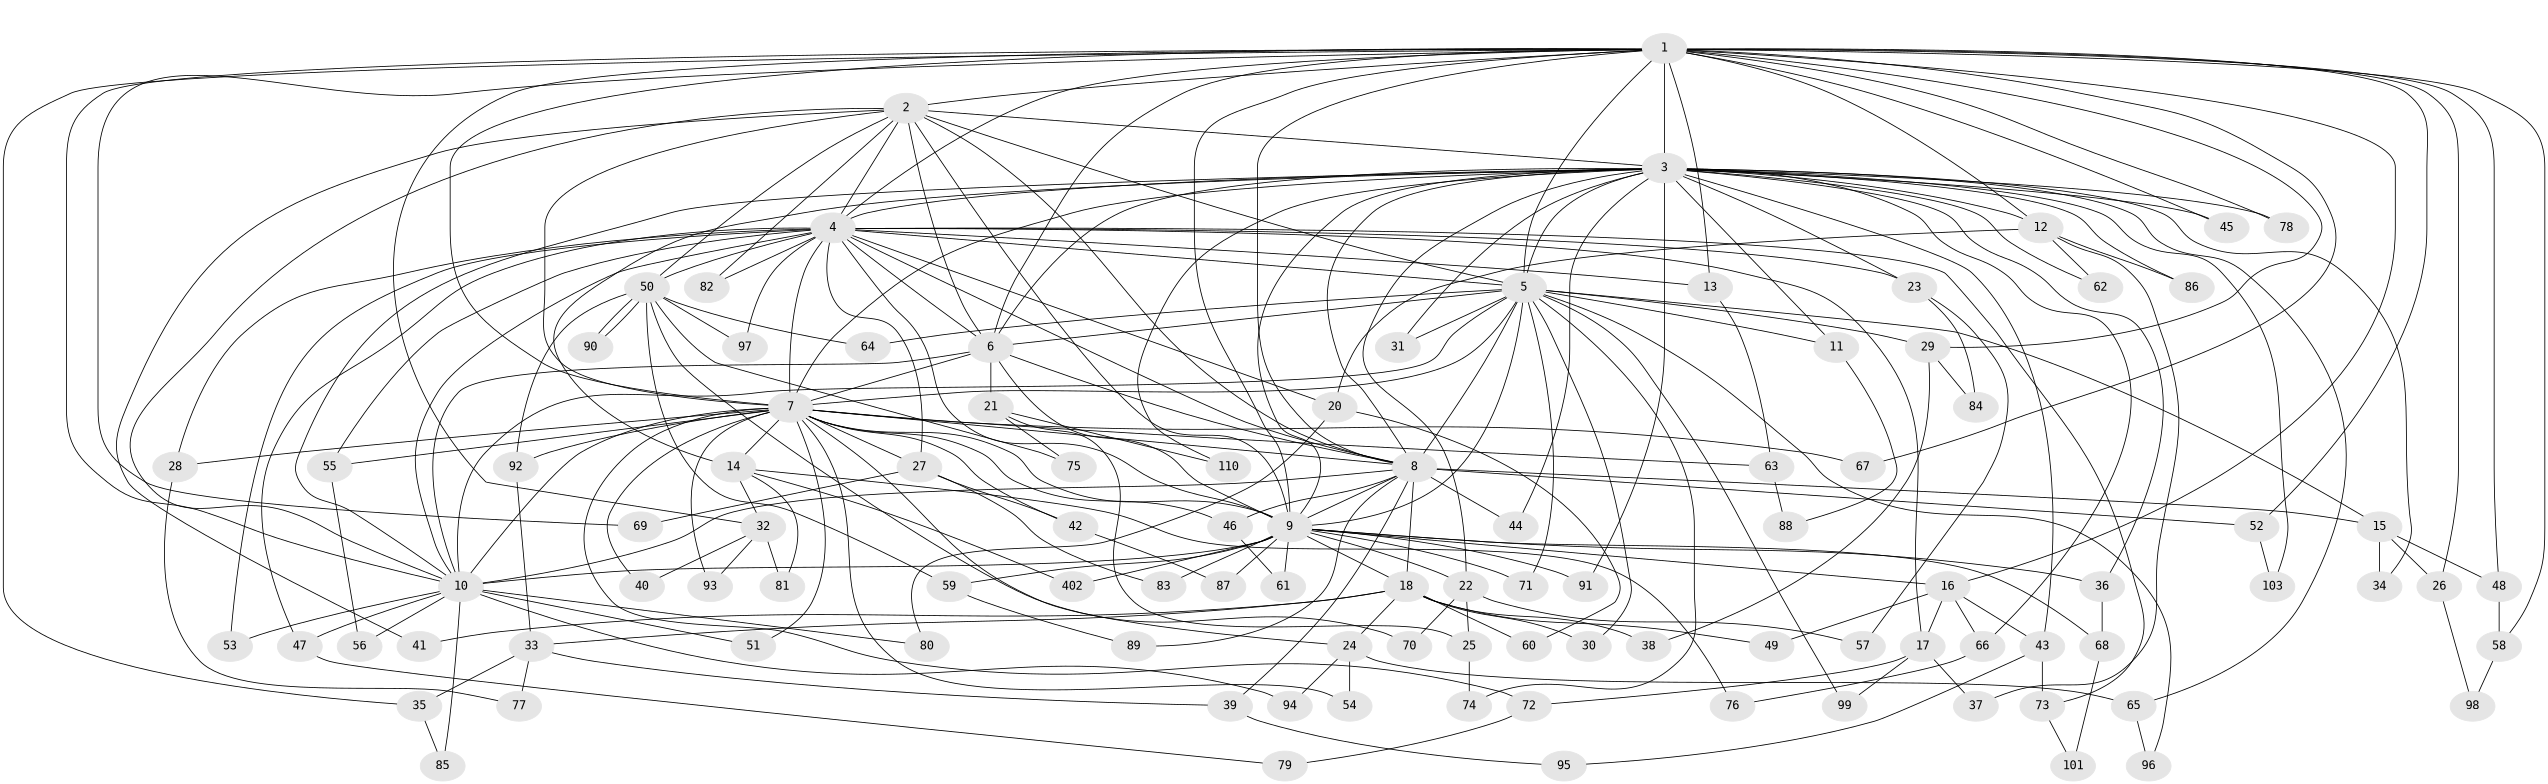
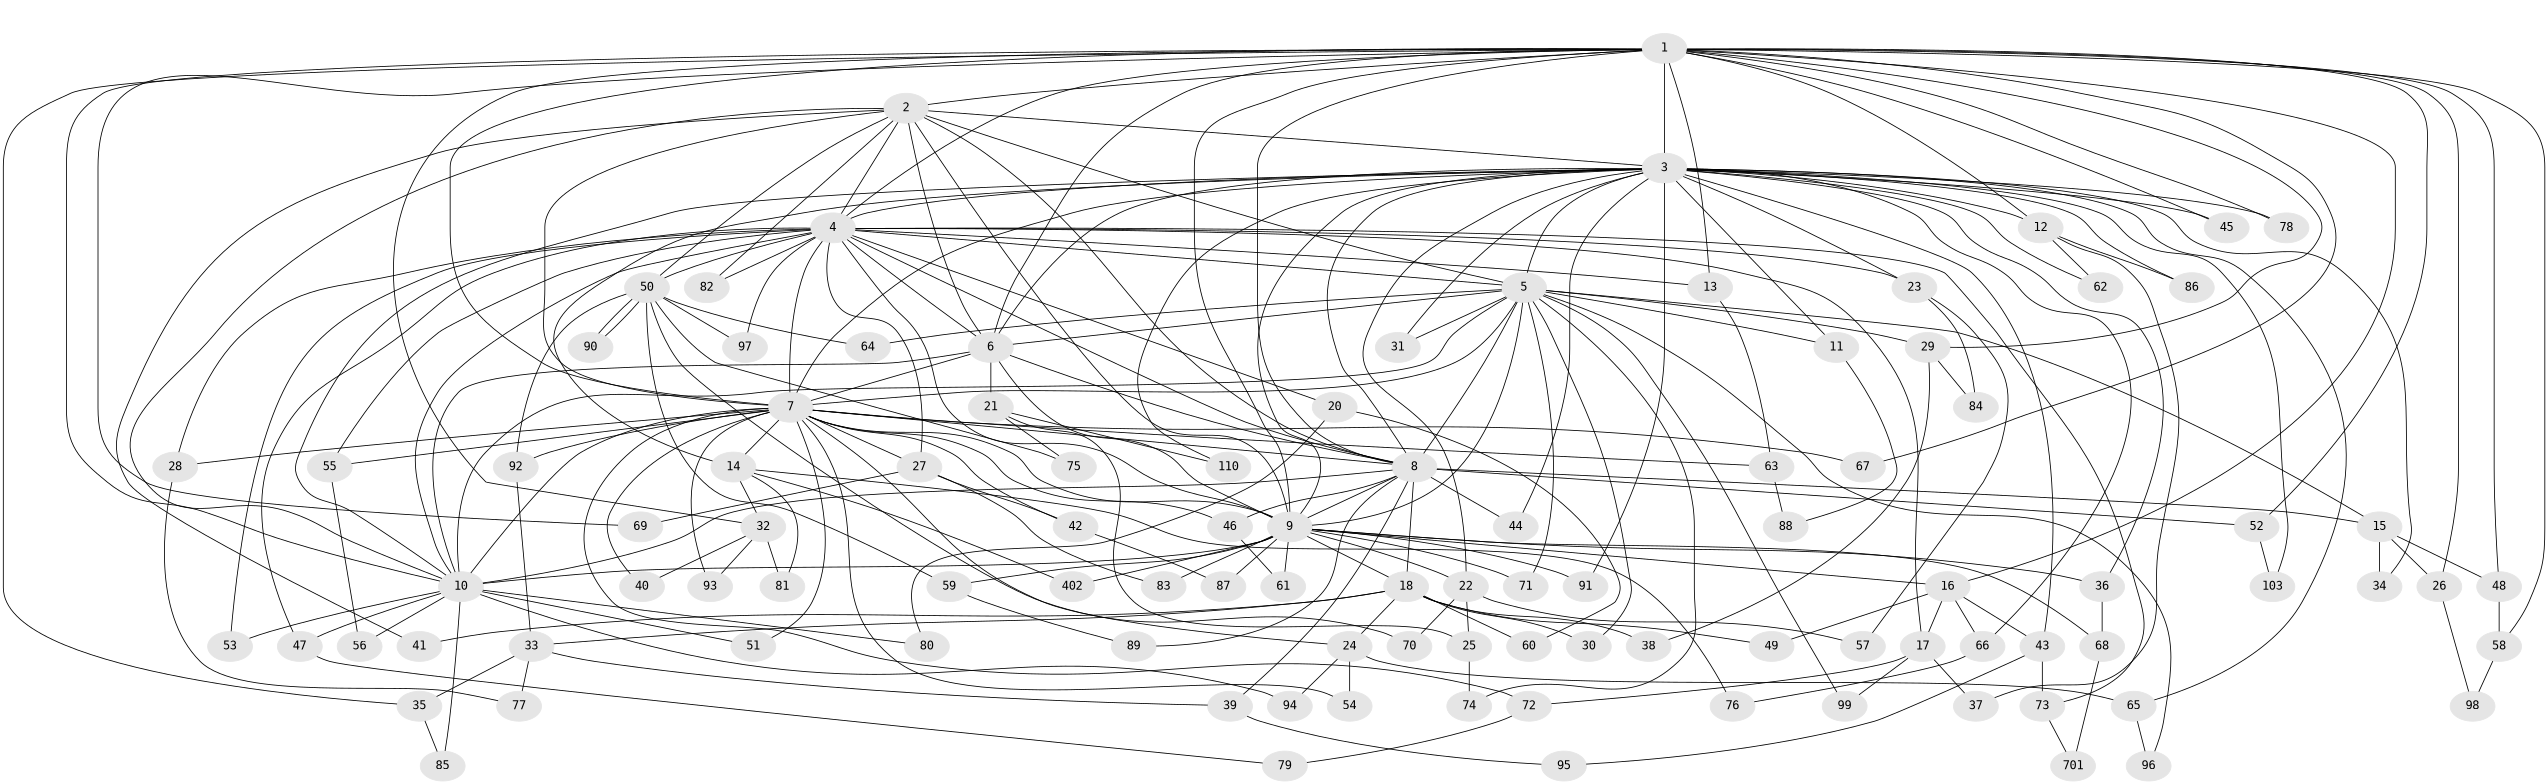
edge "1" -- "5": removed
edge "12" -- "20": removed
node "101": label "101" -> "701"
